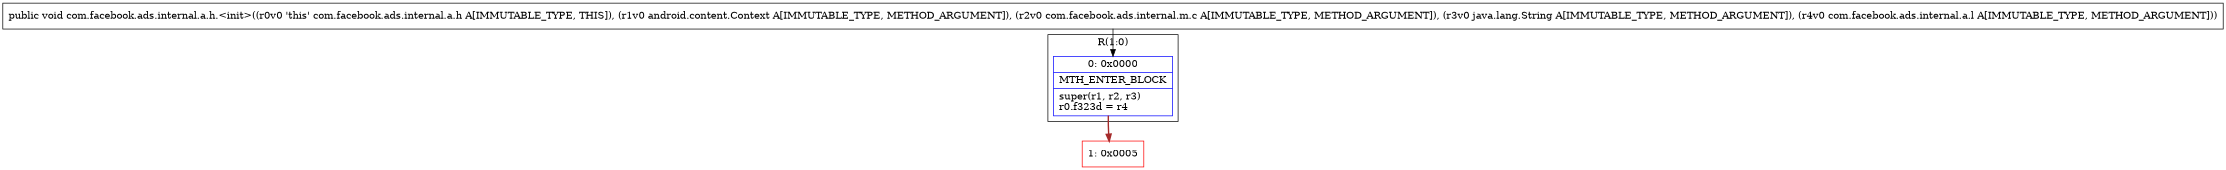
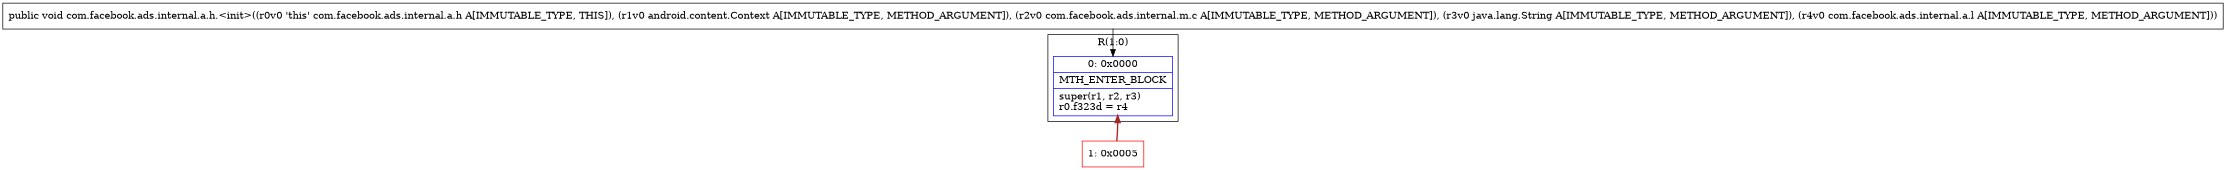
edge "0: 0x0000" -> "1: 0x0005": reversed
